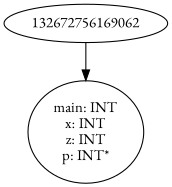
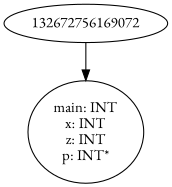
node "132672756169062": label "132672756169062" -> "132672756169072"
